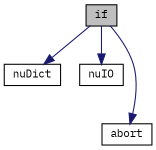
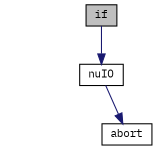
edge "if" -> "abort": now "nuIO" -> "abort"
node "nuDict": removed
